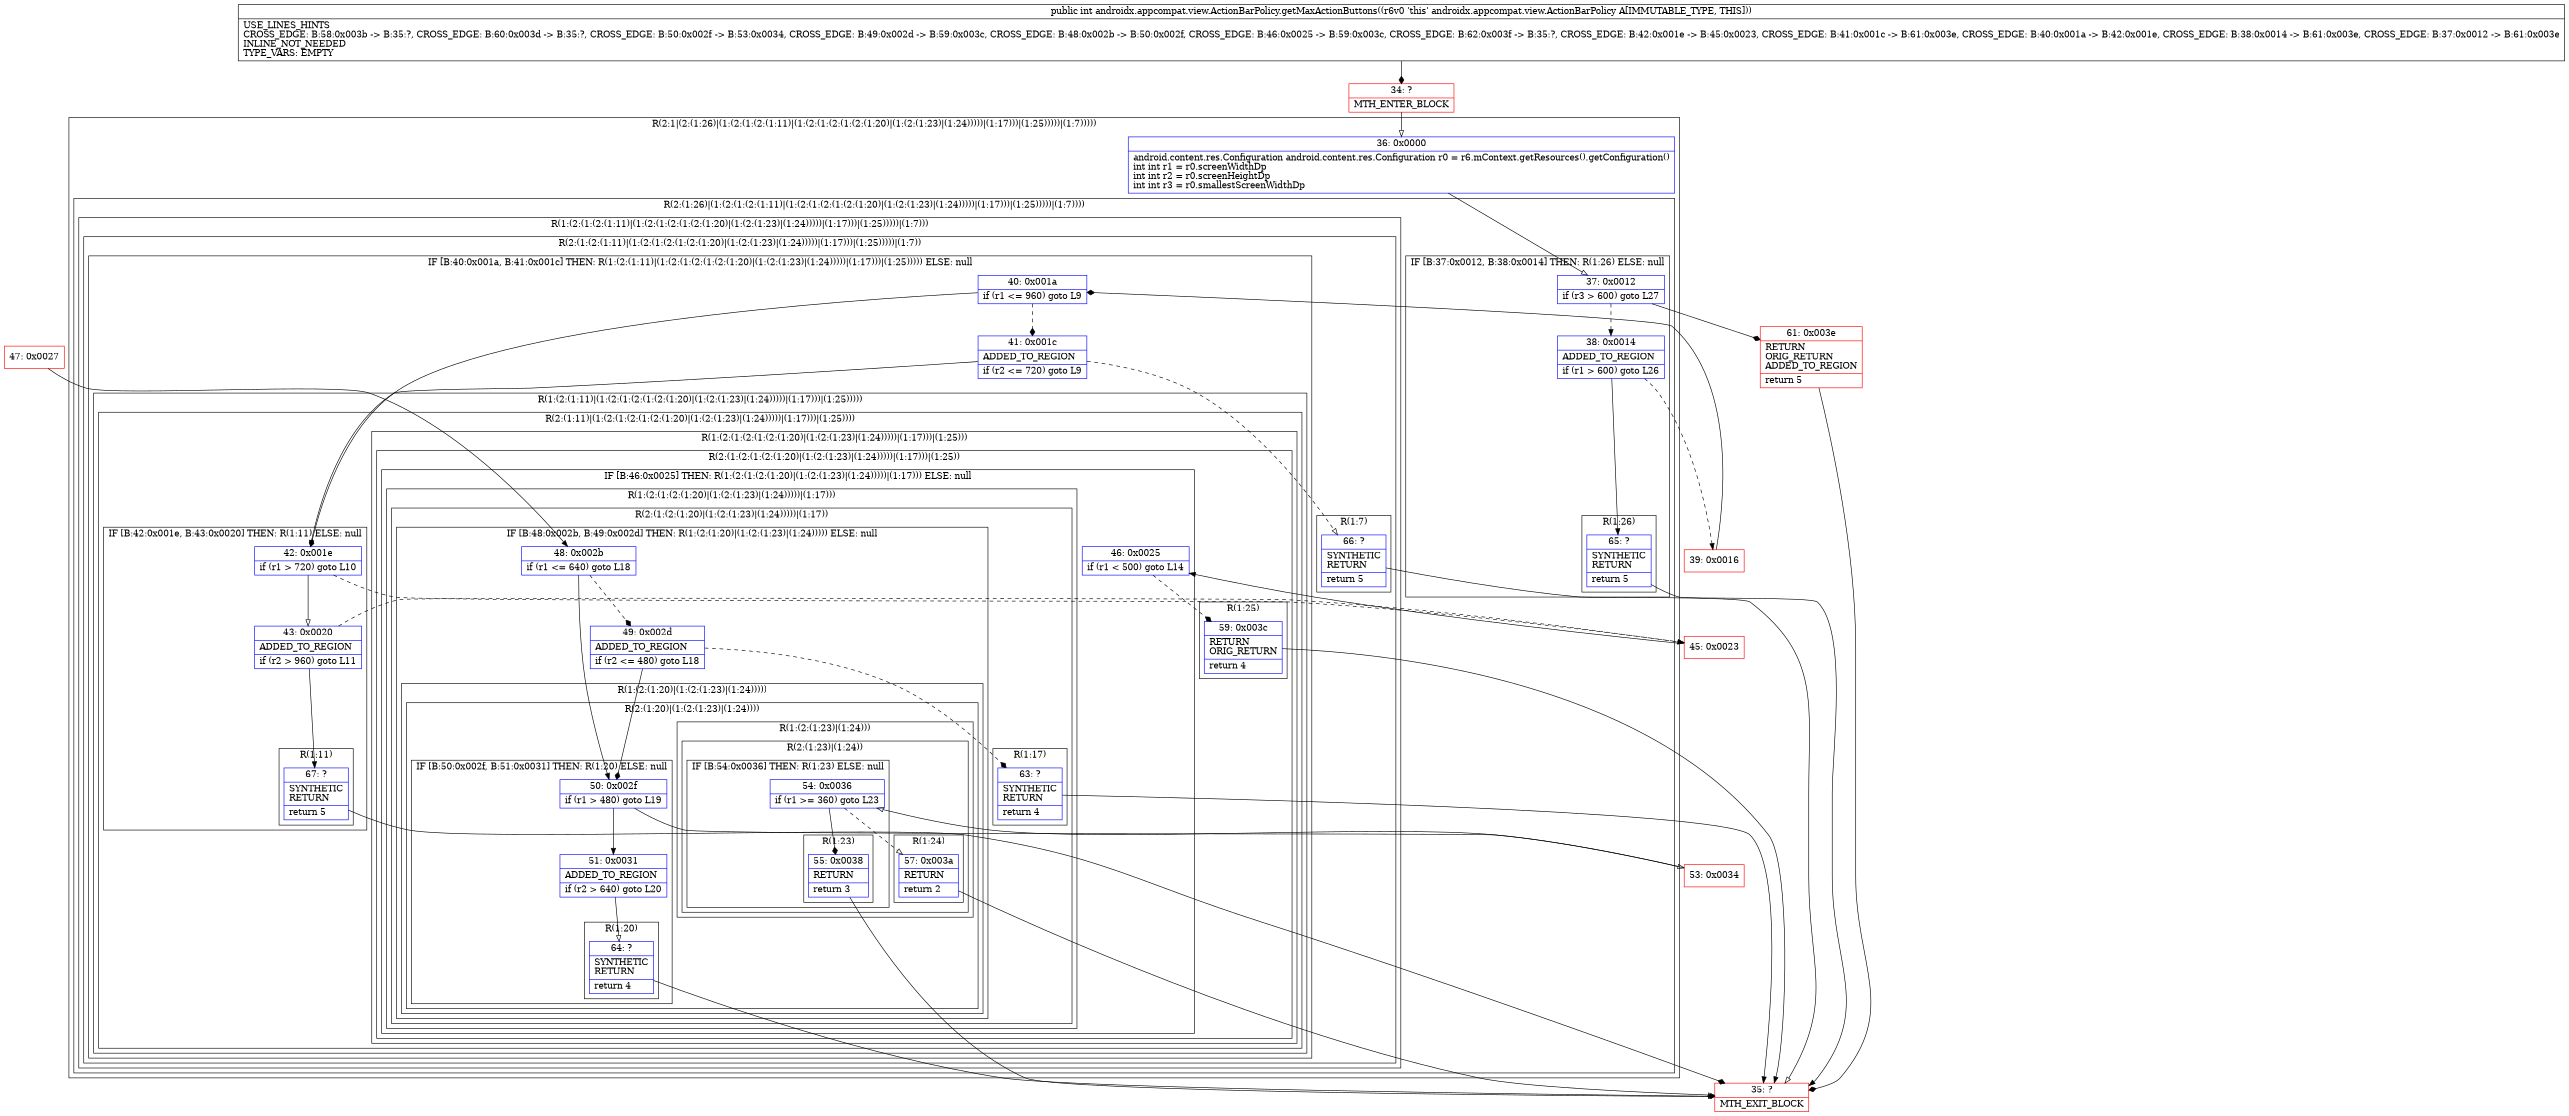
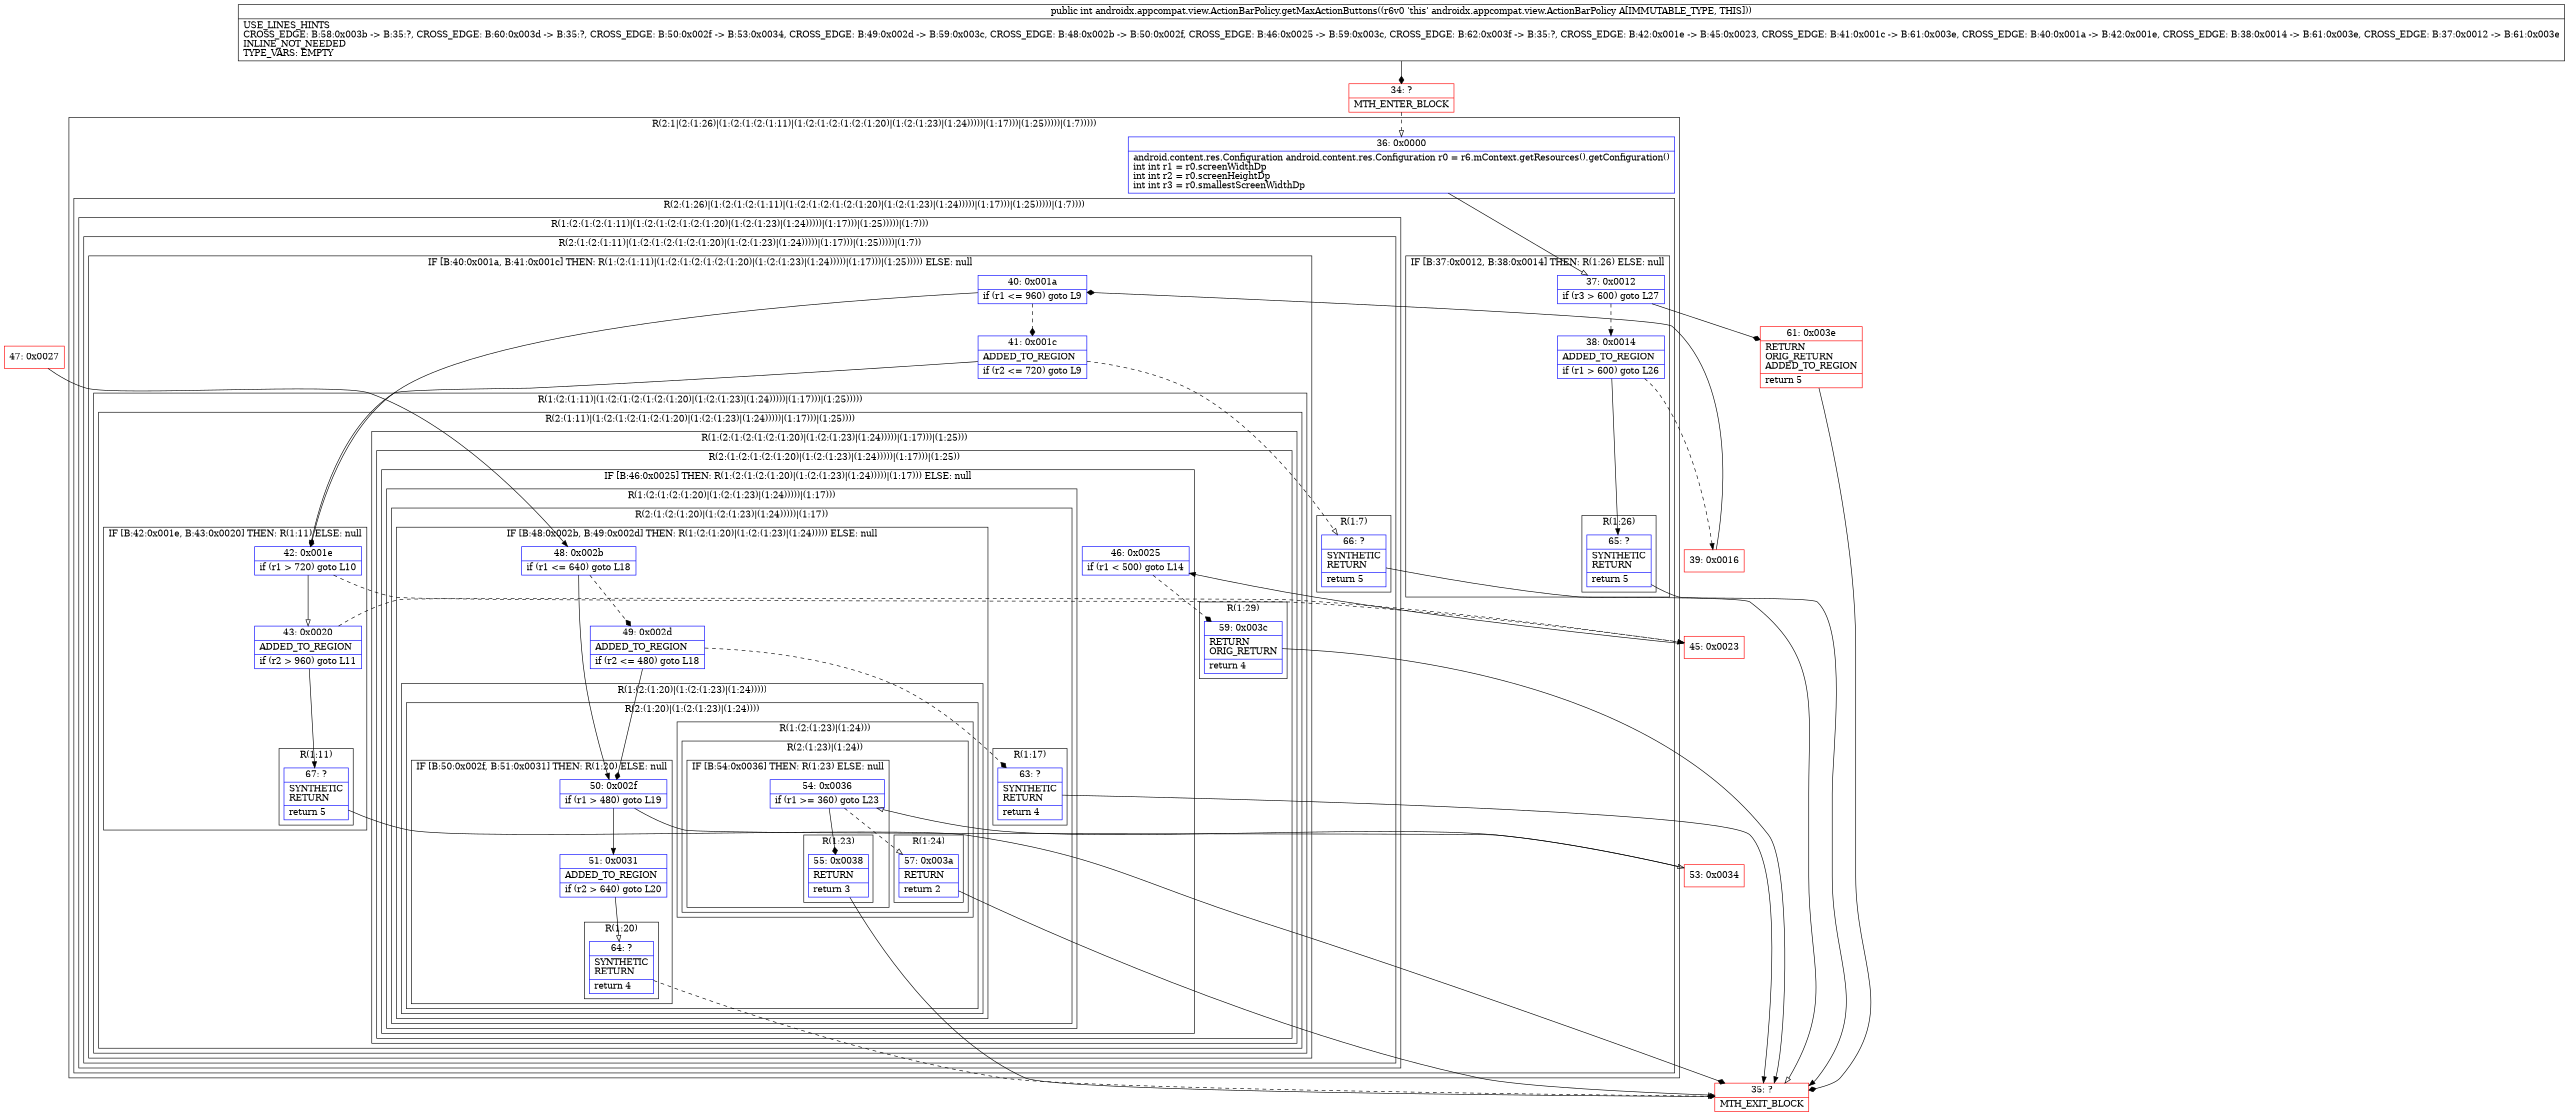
edge "34: ?" -> "36: 0x0000": style solid -> dashed
cluster "R(1:25)": label "R(1:25)" -> "R(1:29)"
edge "64: ?" -> "35: ?": style solid -> dashed
